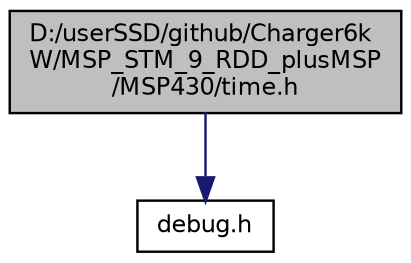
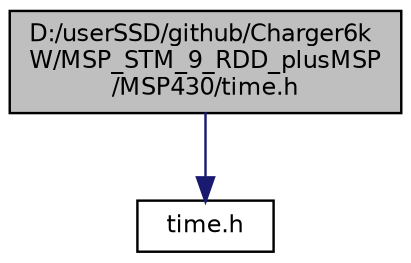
node "debug.h": label "debug.h" -> "time.h"
